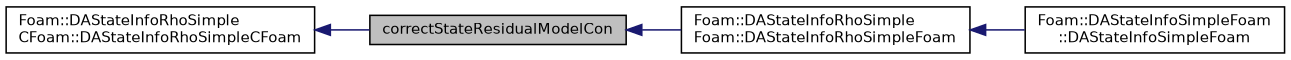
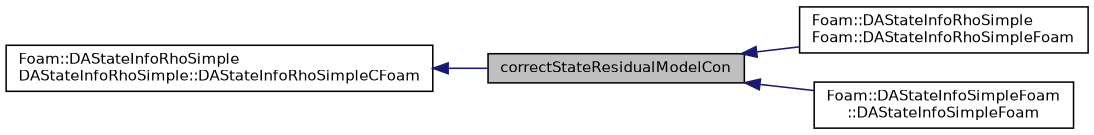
node "Foam::DAStateInfoRhoSimple CFoam::DAStateInfoRhoSimpleCFoam": label "Foam::DAStateInfoRhoSimple CFoam::DAStateInfoRhoSimpleCFoam" -> "Foam::DAStateInfoRhoSimple DAStateInfoRhoSimple::DAStateInfoRhoSimpleCFoam"
edge "Foam::DAStateInfoSimpleFoam ::DAStateInfoSimpleFoam" -> "Foam::DAStateInfoRhoSimple Foam::DAStateInfoRhoSimpleFoam": now "Foam::DAStateInfoSimpleFoam ::DAStateInfoSimpleFoam" -> "correctStateResidualModelCon"
